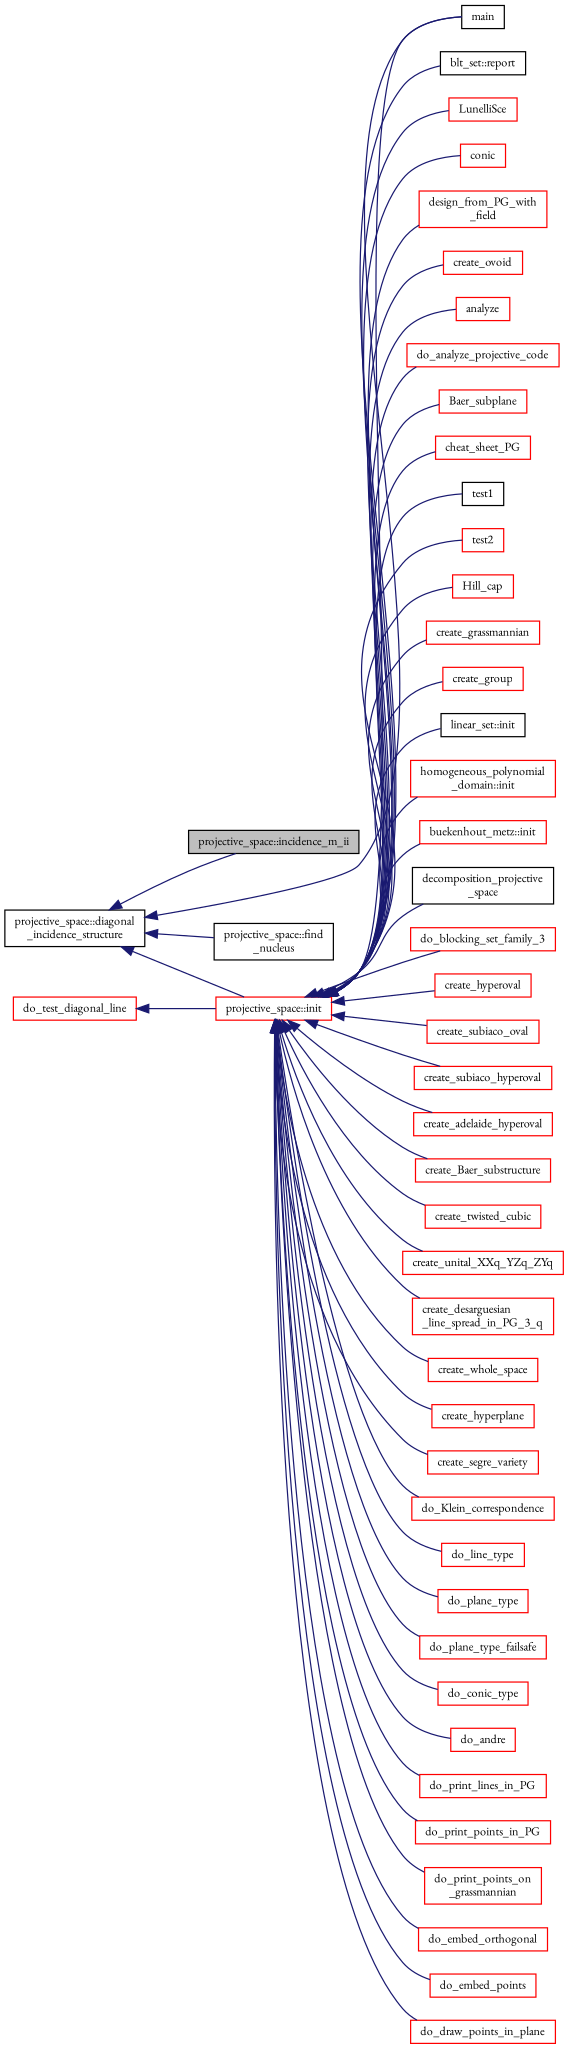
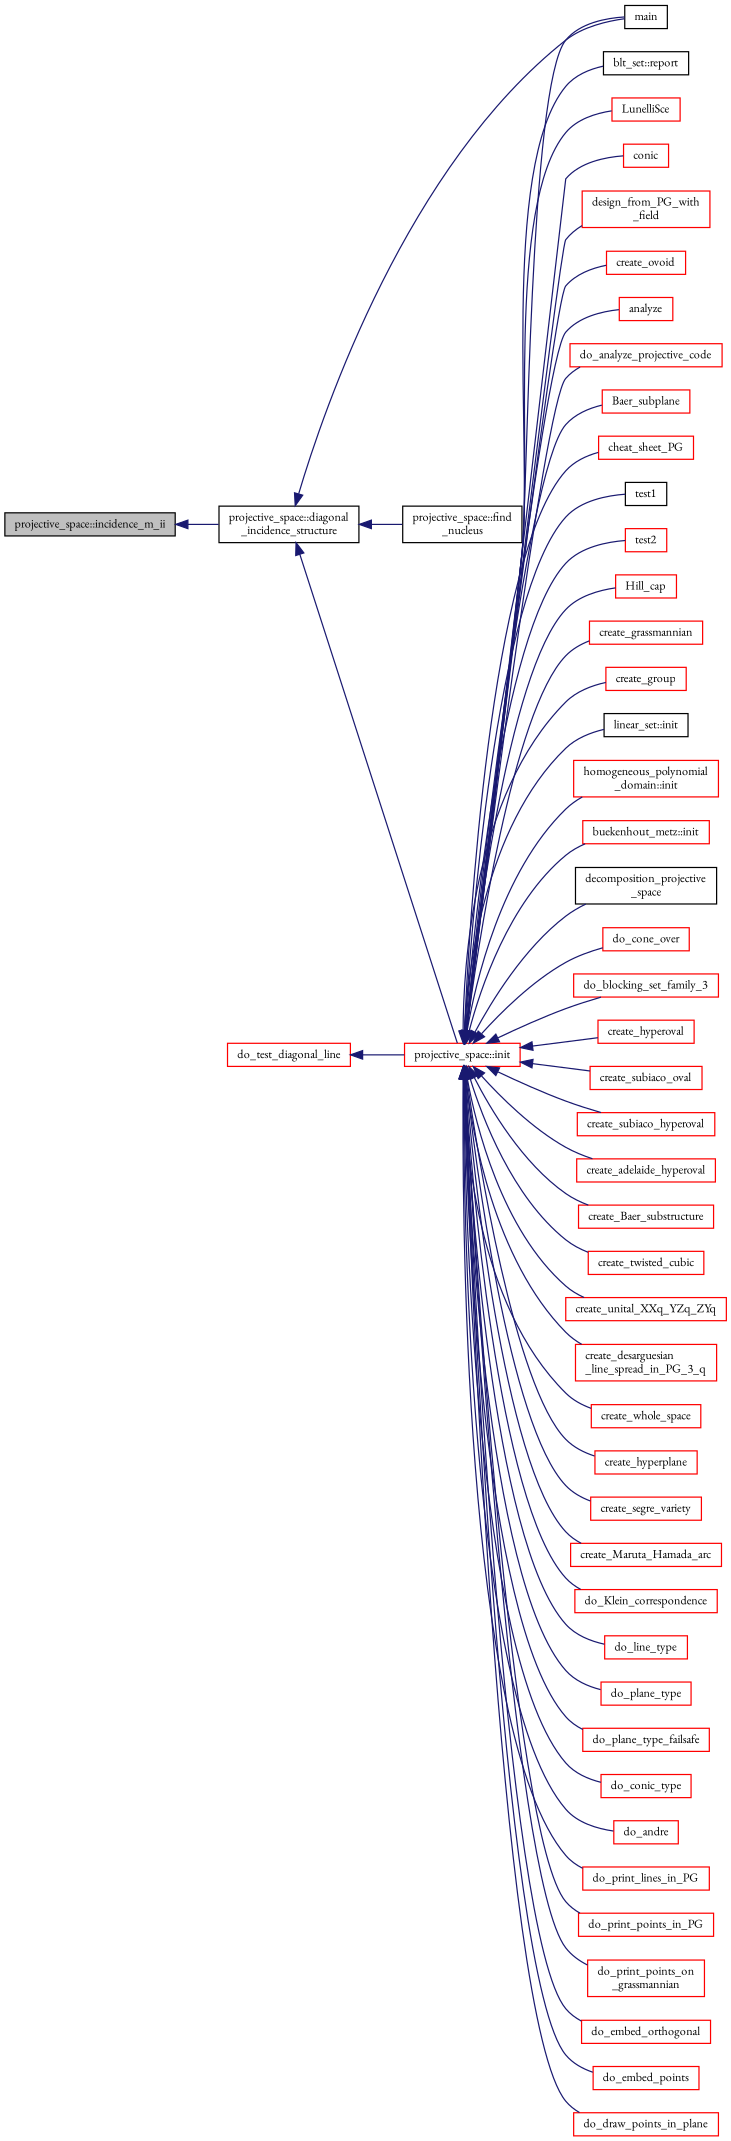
edge "projective_space::incidence_m_ii" -> "projective_space::diagonal _incidence_structure": reversed
node "do_cone_over": added
node "create_Maruta_Hamada_arc": added
